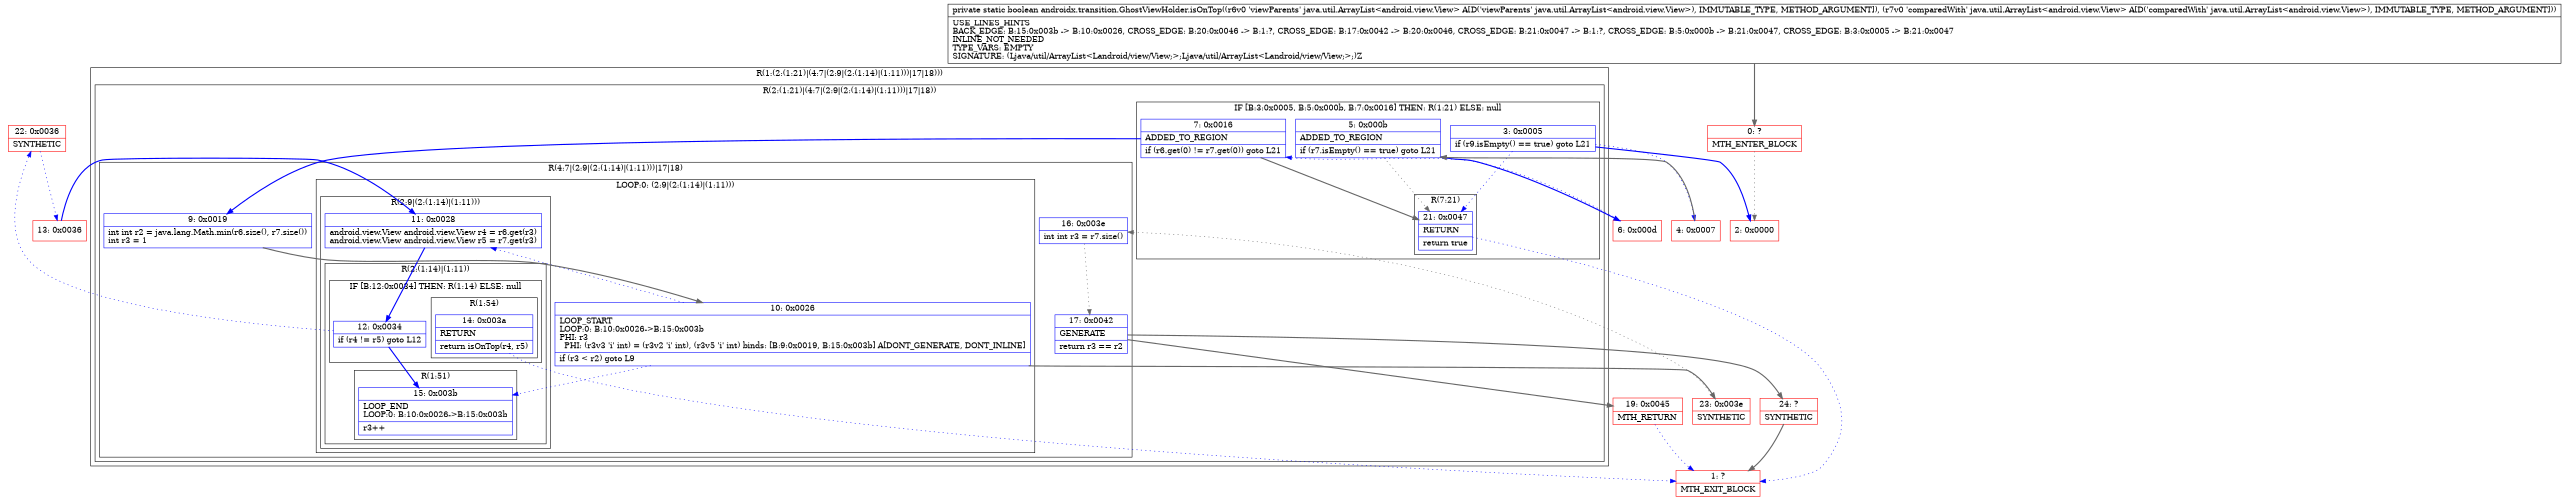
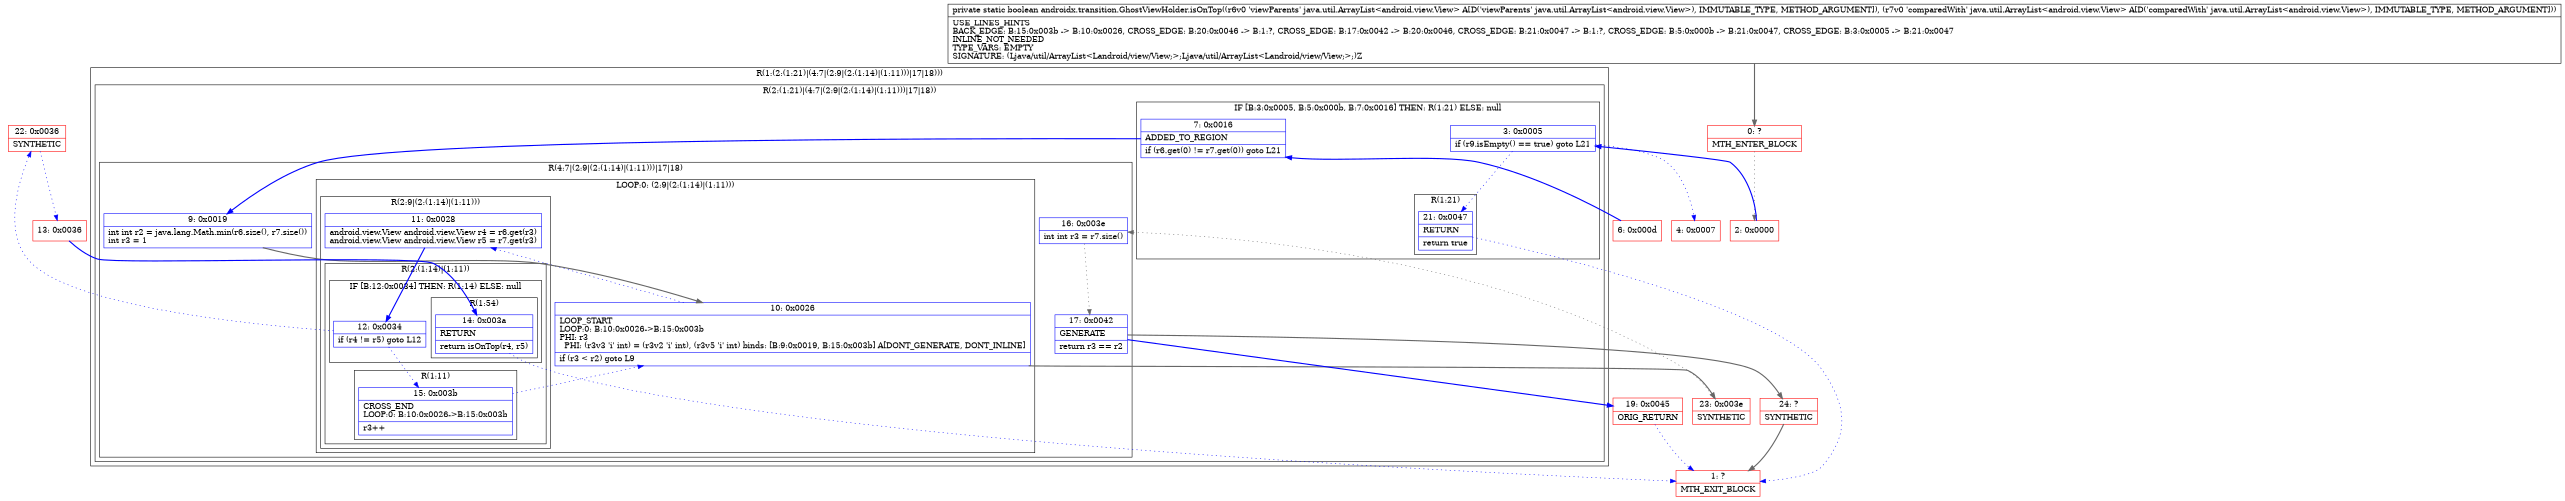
node "5: 0x000b": removed
edge "3: 0x0005" -> "2: 0x0000": reversed
edge "13: 0x0036" -> "11: 0x0028": now "13: 0x0036" -> "14: 0x003a"
edge "6: 0x000d" -> "7: 0x0016": style dotted -> bold
edge "7: 0x0016" -> "21: 0x0047": removed
cluster "R(7:21)": label "R(7:21)" -> "R(1:21)"
edge "12: 0x0034" -> "15: 0x003b": style bold -> dotted
edge "17: 0x0042" -> "19: 0x0045": color gray40 -> blue
cluster "R(1:51)": label "R(1:51)" -> "R(1:11)"
edge "10: 0x0026" -> "15: 0x003b": reversed
node "15: 0x003b": text "LOOP_END" -> "CROSS_END"
node "19: 0x0045": text "MTH_RETURN" -> "ORIG_RETURN"
